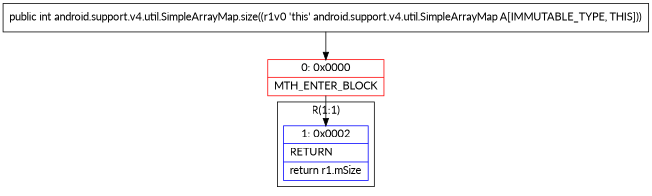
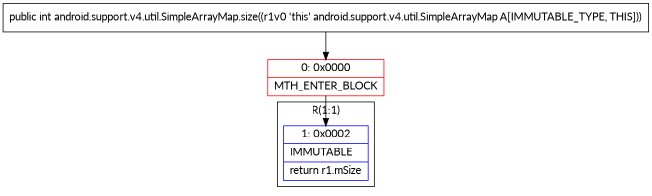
node "1: 0x0002": text "RETURN" -> "IMMUTABLE"
